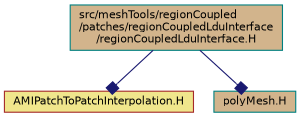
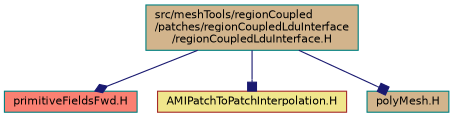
node "primitiveFieldsFwd.H": added
